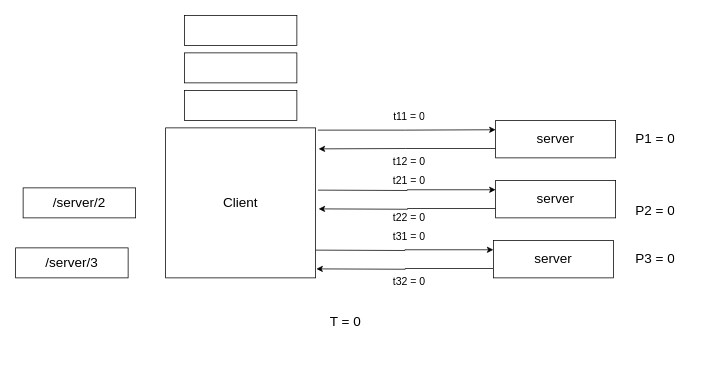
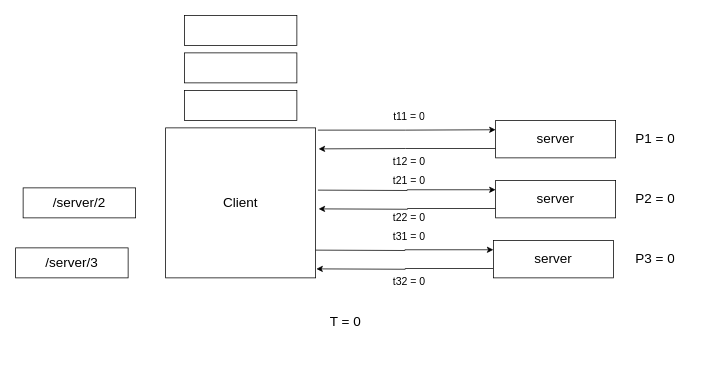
node "P2 = 0": moved (655, 210) -> (655, 199)
